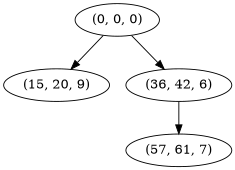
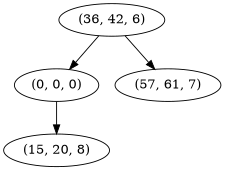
edge "(0, 0, 0)" -> "(36, 42, 6)": reversed
node "(15, 20, 9)": label "(15, 20, 9)" -> "(15, 20, 8)"
